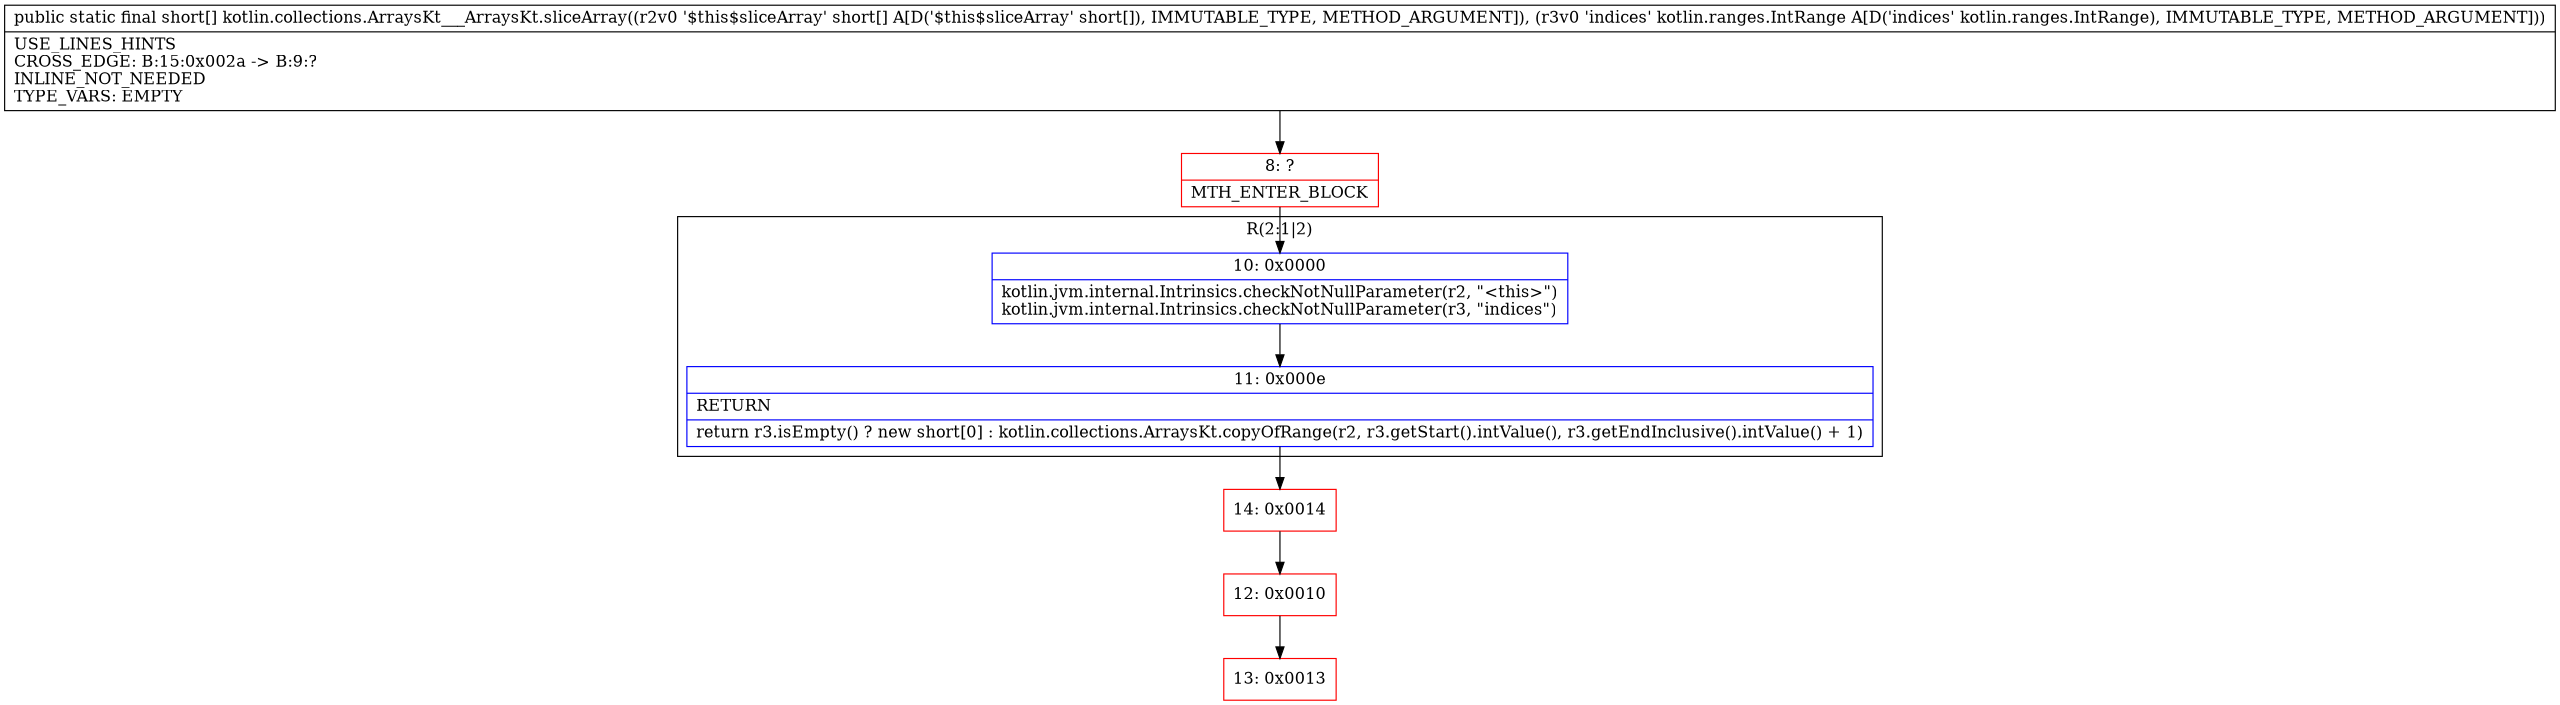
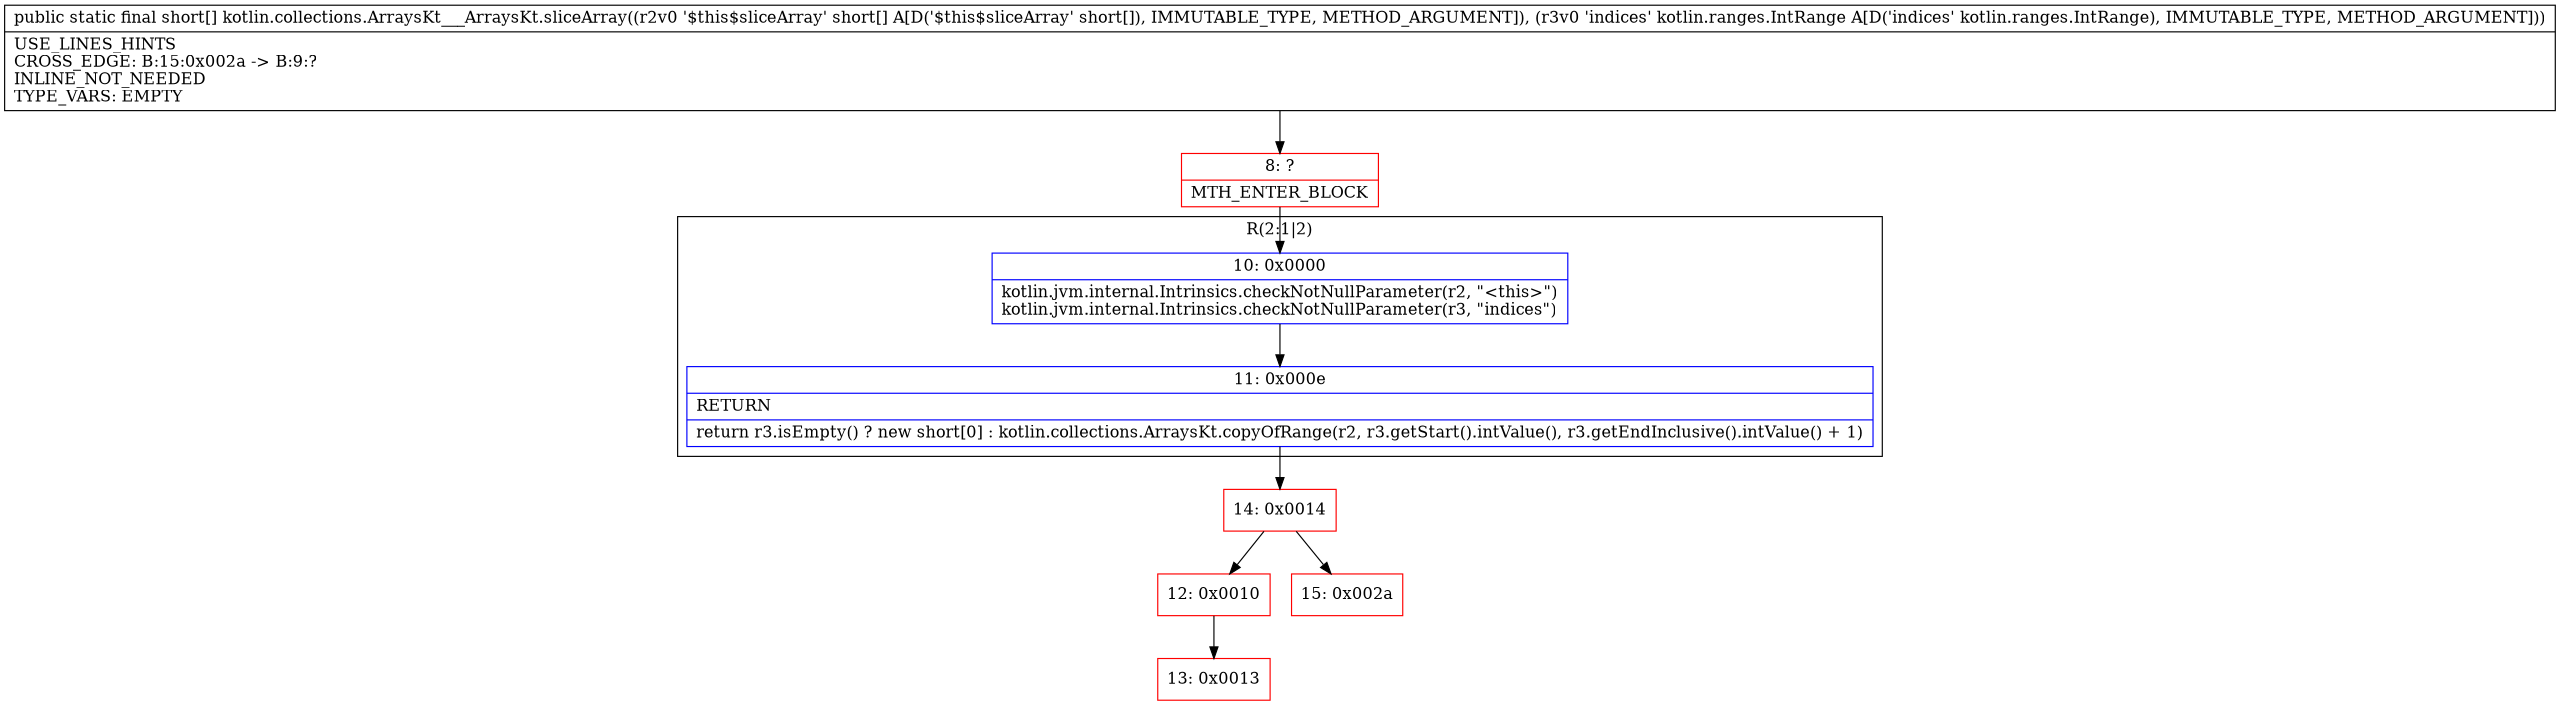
node "15: 0x002a": added
